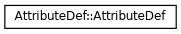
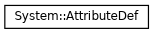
node "AttributeDef::AttributeDef": label "AttributeDef::AttributeDef" -> "System::AttributeDef"
